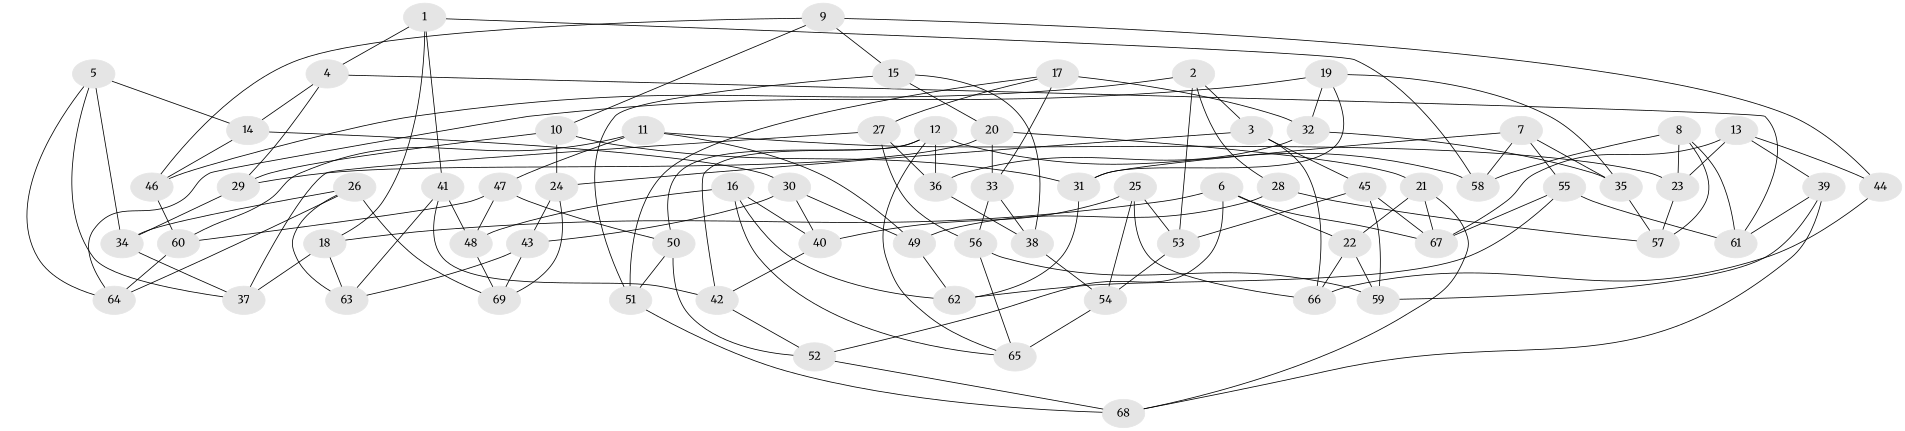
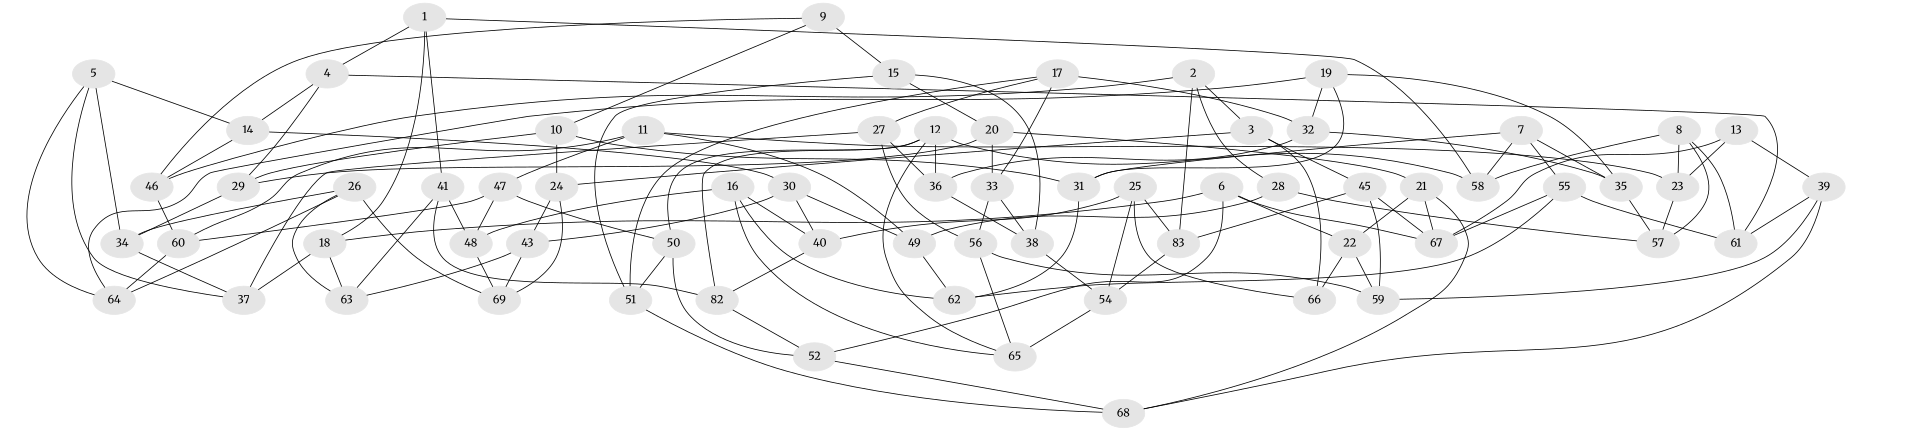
node "44": removed
node "53": label "53" -> "83"
node "42": label "42" -> "82"
